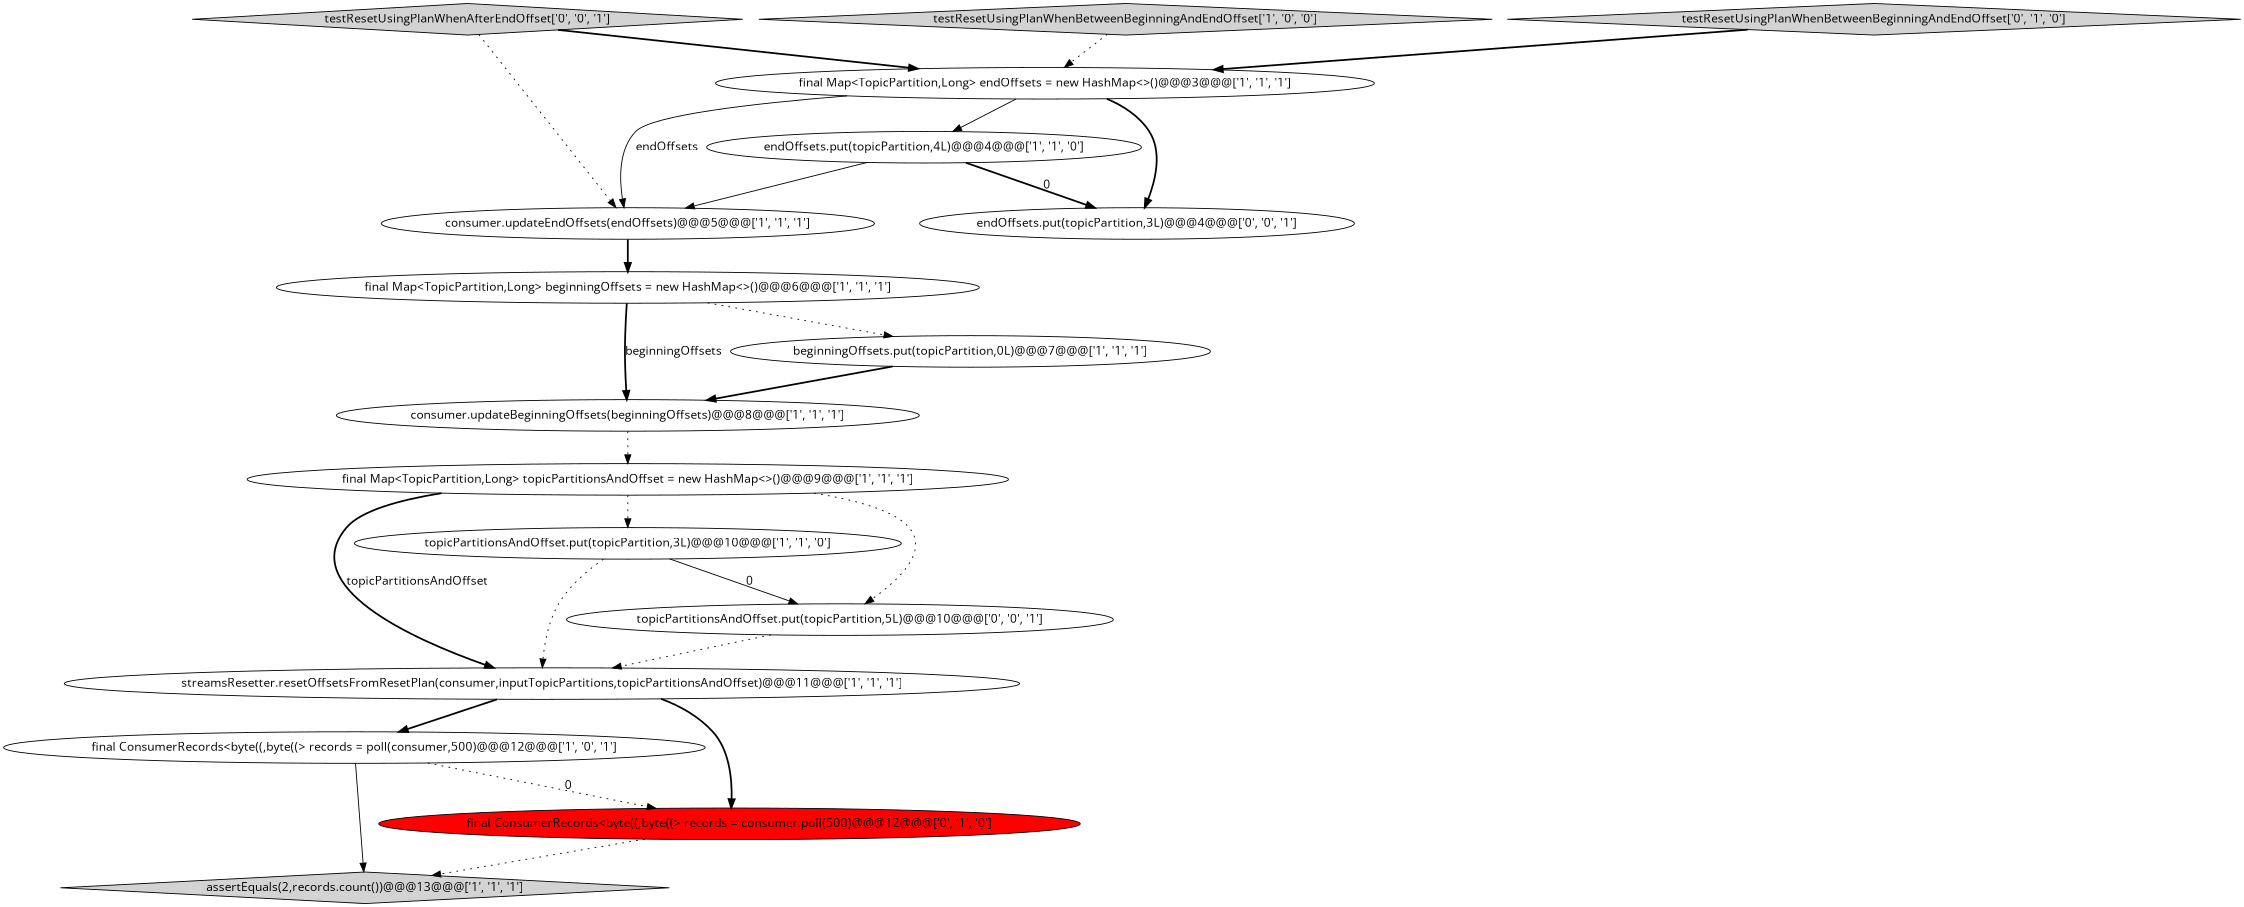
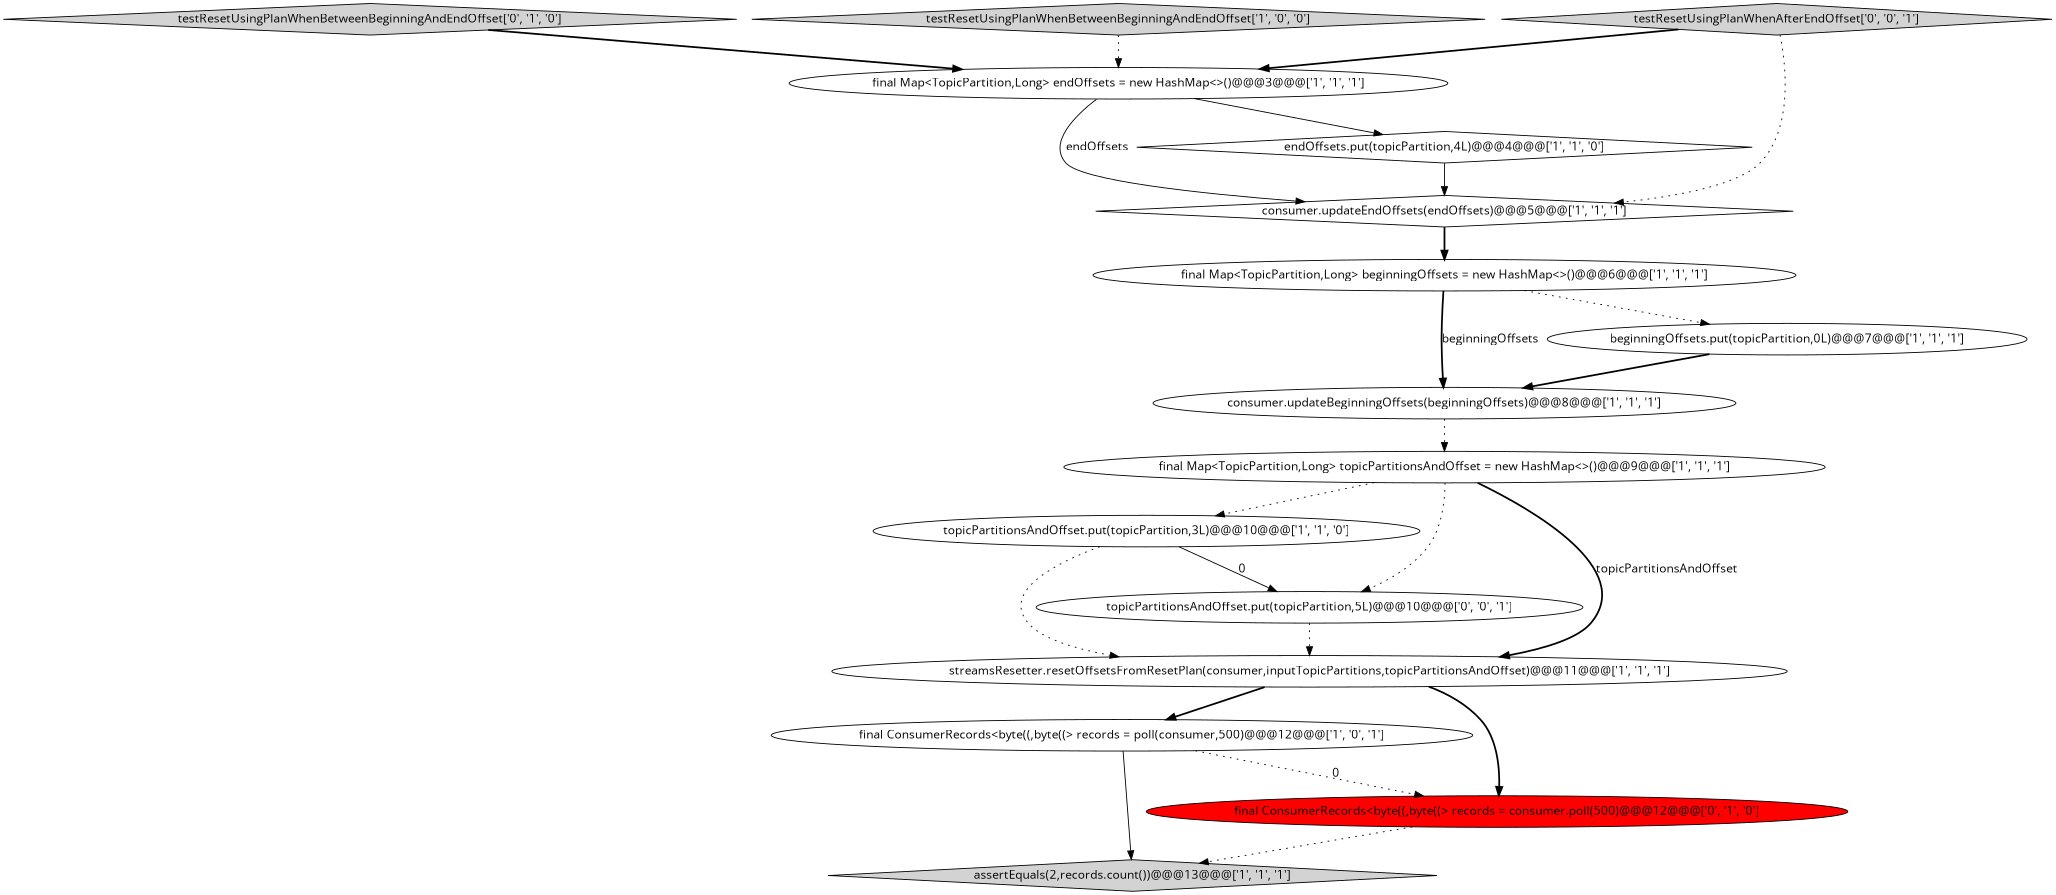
node "endOffsets.put(topicPartition,4L)@@@4@@@['1', '1', '0']": shape ellipse -> diamond
node "consumer.updateEndOffsets(endOffsets)@@@5@@@['1', '1', '1']": shape ellipse -> diamond
node "endOffsets.put(topicPartition,3L)@@@4@@@['0', '0', '1']": removed
